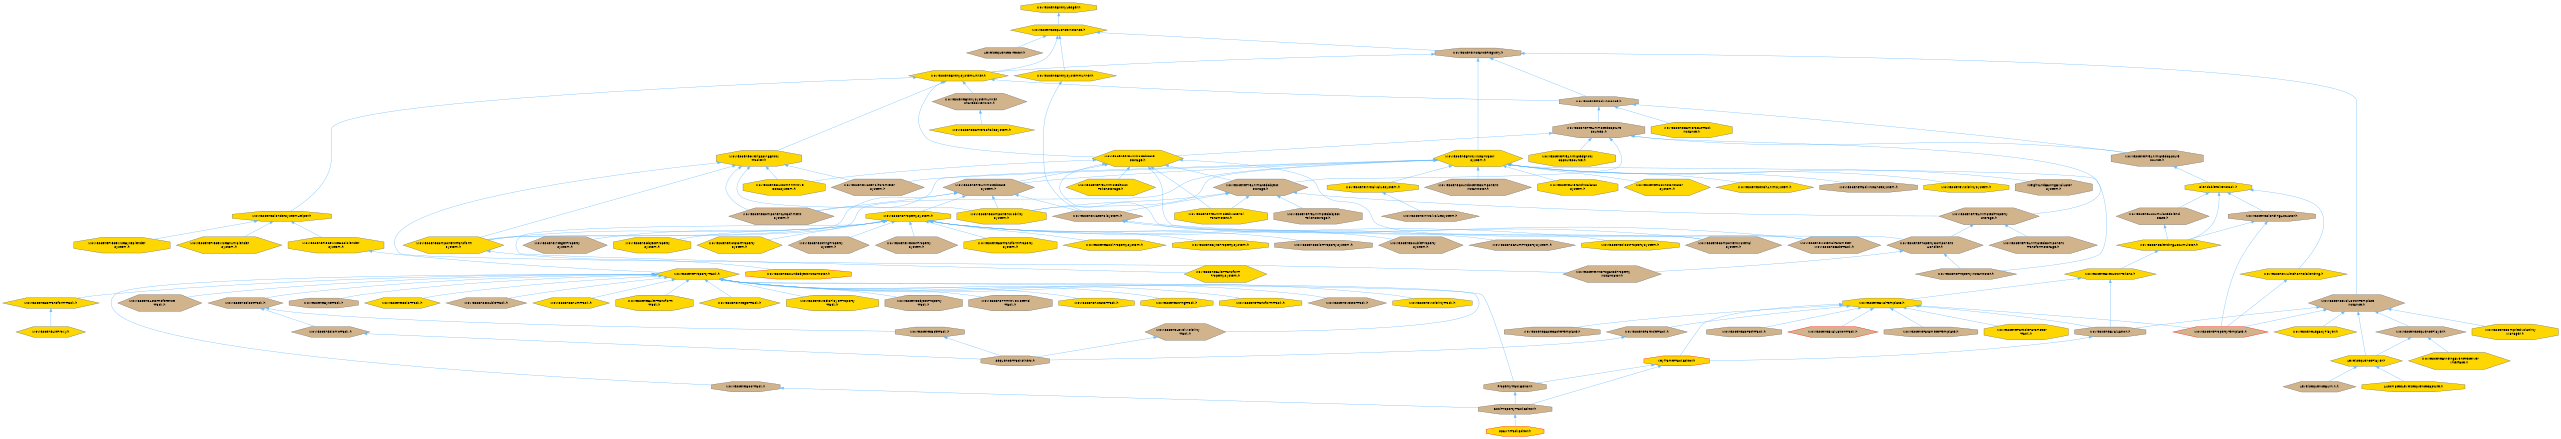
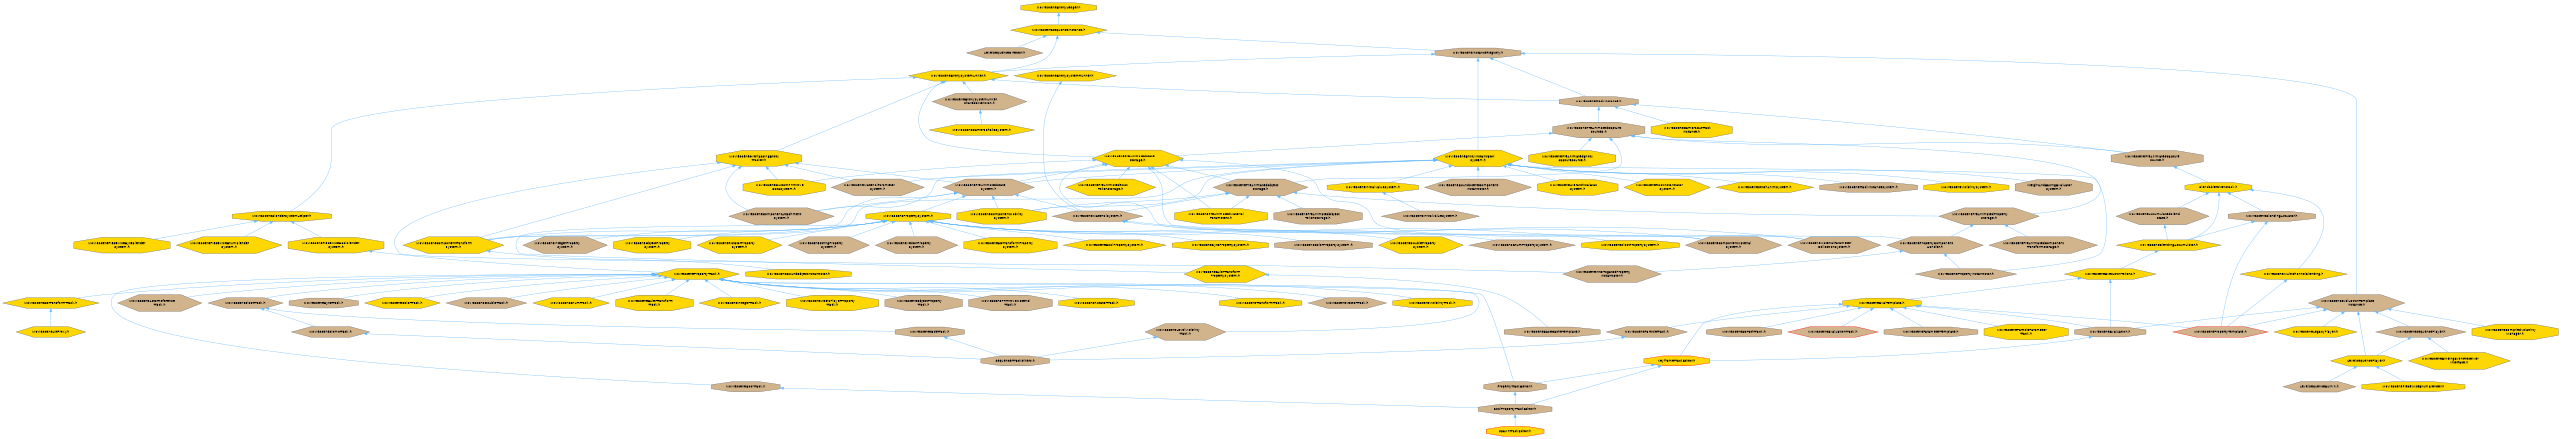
edge "MovieSceneEntitySystemRunner.h" -> "MovieSceneSequenceInstance.h": removed
edge "MovieSceneComponentMobility System.h" -> "MovieSceneOverlappingEntity Tracker.h": now "MovieScenePreAnimatedState System.h" -> "MovieSceneOverlappingEntity Tracker.h"
node "MovieSceneDoubleProperty System.h": fillcolor tan -> gold
node "MovieSceneMaterialParameter MovieSceneFadeTrack.h": label "MovieSceneMaterialParameter MovieSceneFadeTrack.h" -> "MovieSceneMaterialParameter CollectionSystem.h"
node "MovieSceneBoundObjectInstantiator.h": color red -> grey40
node "MovieSceneStringTrack.h": removed
edge "MovieSceneBaseCacheTemplate.h" -> "MovieSceneEvalTemplate.h": now "MovieSceneBaseCacheTemplate.h" -> "MovieSceneEulerTransform PropertySystem.h"
node "AutomatedLevelSequenceCapture.h": label "AutomatedLevelSequenceCapture.h" -> "MovieScenePiecewiseEnumBlender.h"
